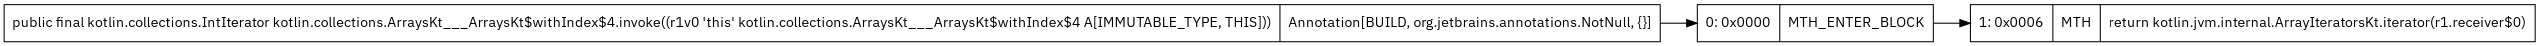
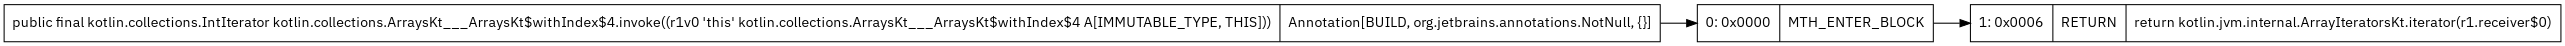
node "1: 0x0006": text "MTH" -> "RETURN"
